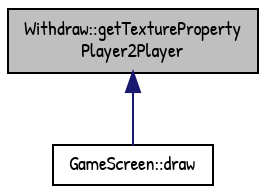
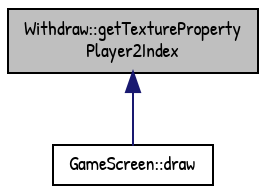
node "Withdraw::getTextureProperty Player2Player": label "Withdraw::getTextureProperty Player2Player" -> "Withdraw::getTextureProperty Player2Index"
